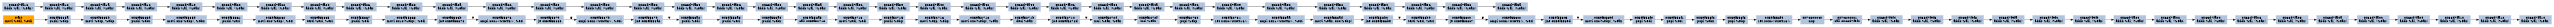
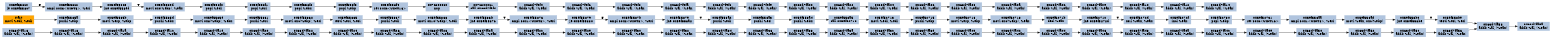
edge "0x5ef558be testl %esi, %esi" -> "0x5ef558c0 je 0x5ef558c7": now "0x5ef558be testl %esi, %esi" -> "0x63d7fa58 addb %al, (%eax)"
